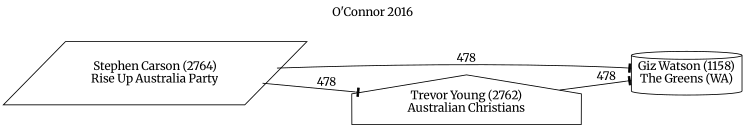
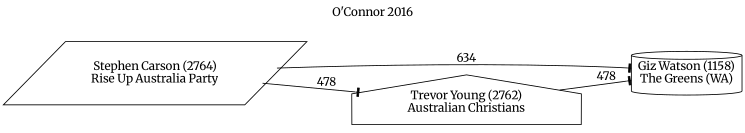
edge "Stephen Carson (2764) Rise Up Australia Party" -> "Giz Watson (1158) The Greens (WA)": label "478" -> "634"
